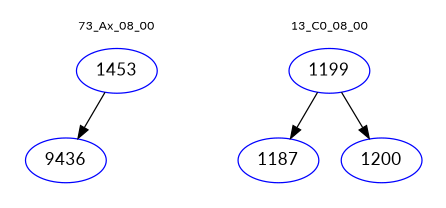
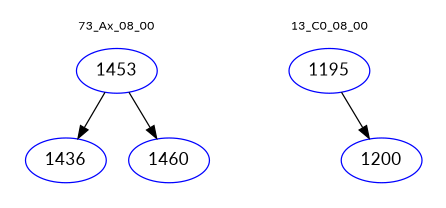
node "1199": label "1199" -> "1195"
node "9436": label "9436" -> "1436"
node "1460": added
node "1187": removed
